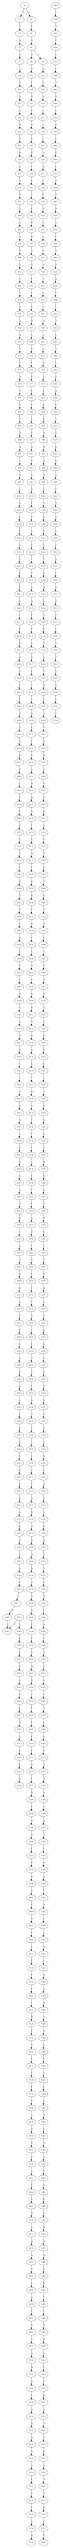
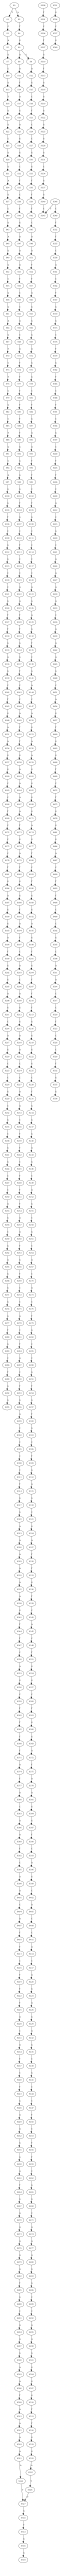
edge "S382" -> "S385": added, label "T"
edge "S295" -> "S298": removed, label "T"
edge "S528" -> "S531": now "S528" -> "S527"
